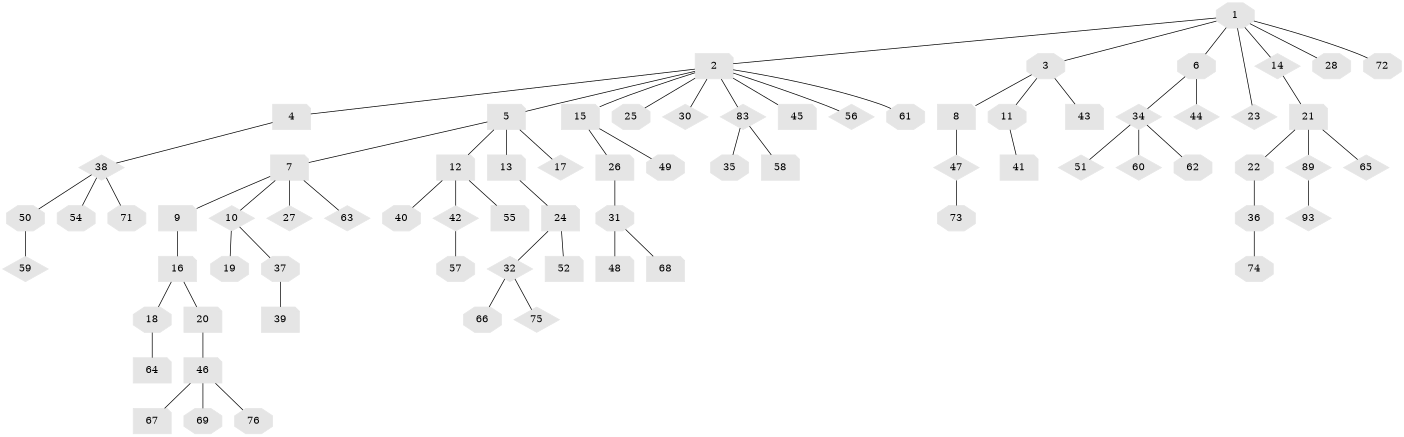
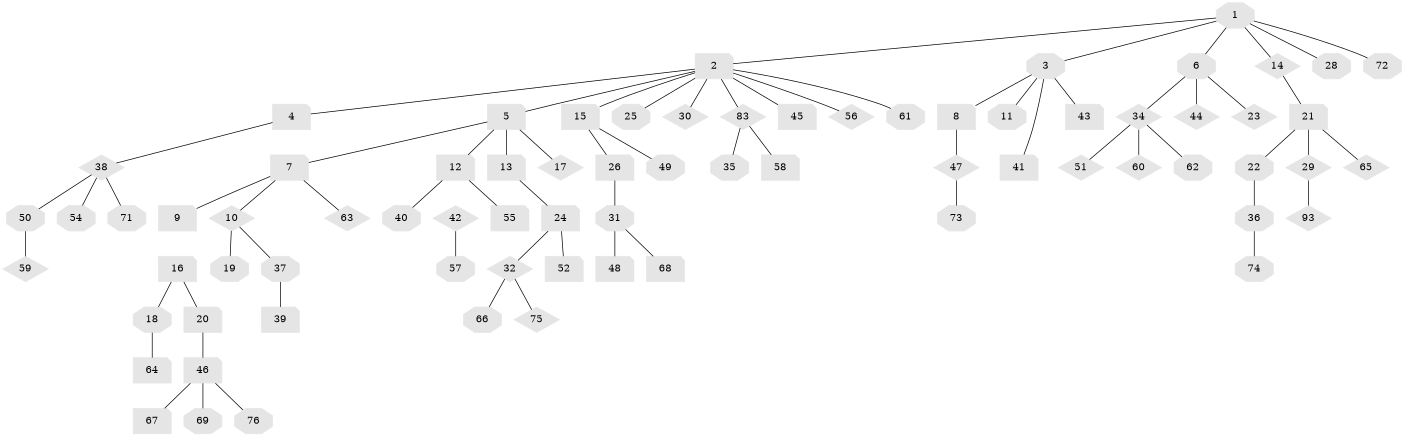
edge "1" -- "23": now "6" -- "23"
edge "11" -- "41": now "3" -- "41"
node "89": label "89" -> "29"
edge "12" -- "42": removed
node "27": removed
edge "9" -- "16": removed
